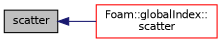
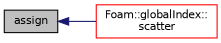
node "scatter": label "scatter" -> "assign"
